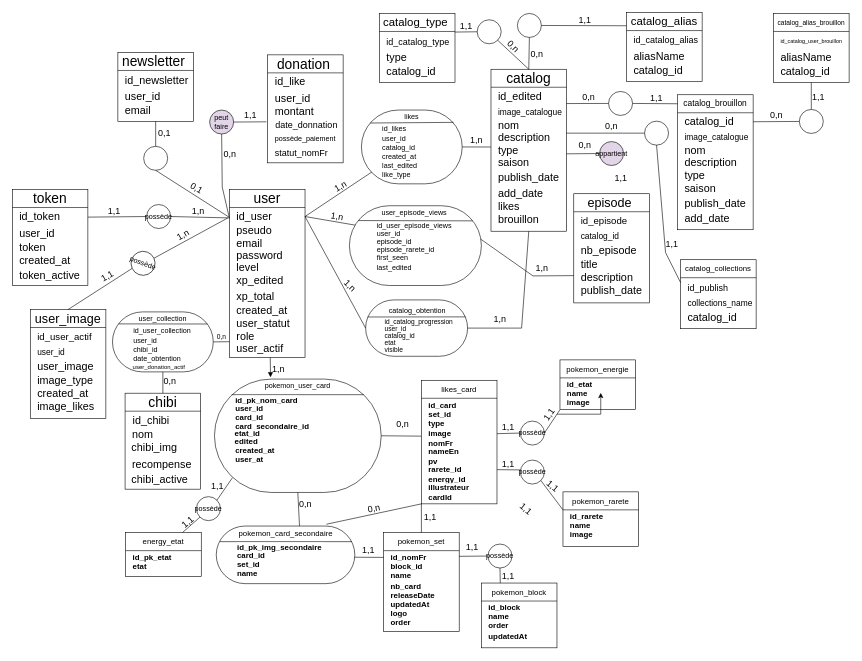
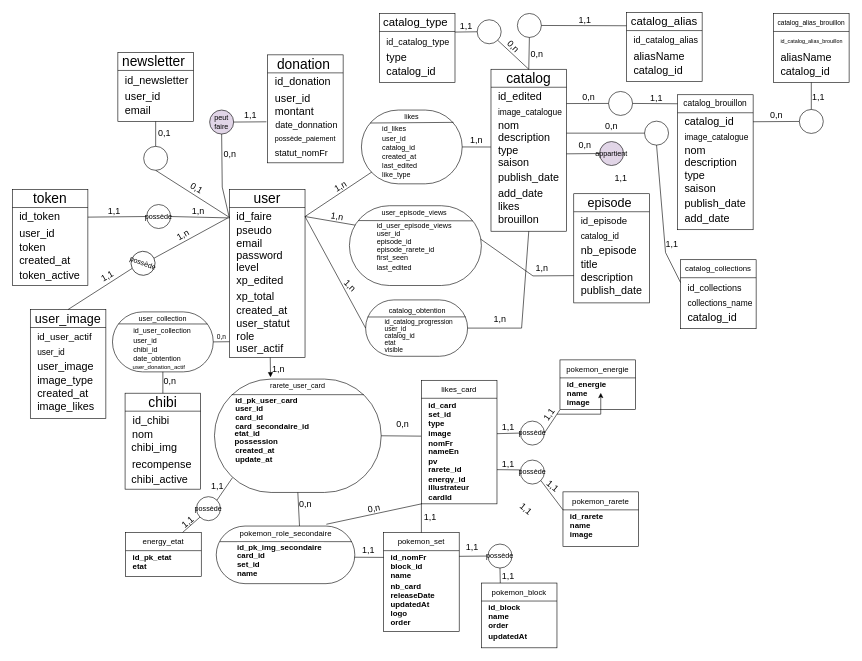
node "id_catalog_user_brouillon": label "id_catalog_user_brouillon" -> "id_catalog_alias_brouillon"
node "id_like": label "id_like" -> "id_donation"
node "id_user": label "id_user" -> "id_faire"
node "id_publish": label "id_publish" -> "id_collections"
node "id_etat": label "id_etat" -> "id_energie"
node "pokemon_user_card": label "pokemon_user_card" -> "rarete_user_card"
node "id_pk_nom_card": label "id_pk_nom_card" -> "id_pk_user_card"
node "edited": label "edited" -> "possession"
node "user_at": label "user_at" -> "update_at"
node "pokemon_card_secondaire": label "pokemon_card_secondaire" -> "pokemon_role_secondaire"
